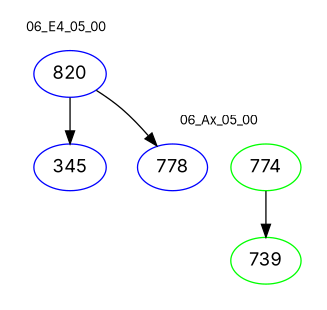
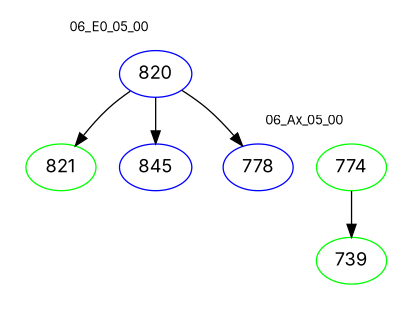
cluster "06_E4_05_00": label "06_E4_05_00" -> "06_E0_05_00"
node "821": added
node "345": label "345" -> "845"
